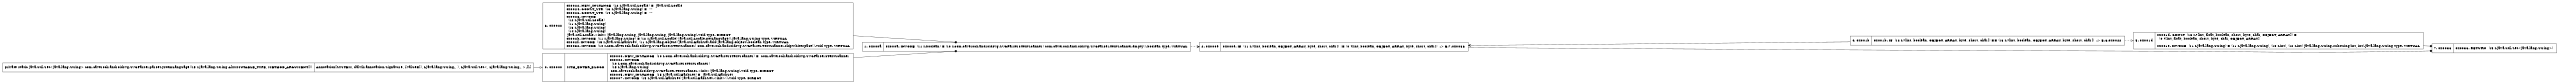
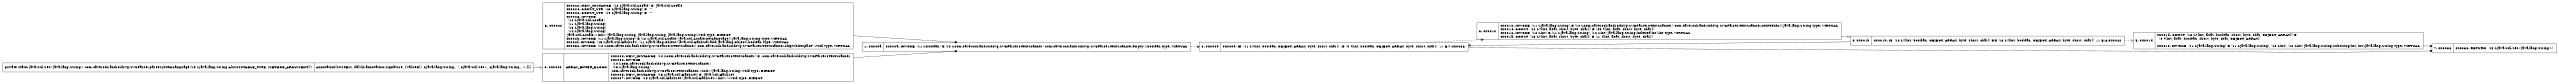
node "3: 0x0010": added
node "0: 0x0000": text "MTH_ENTER_BLOCK" -> "ARRAY_ENTER_BLOCK"
